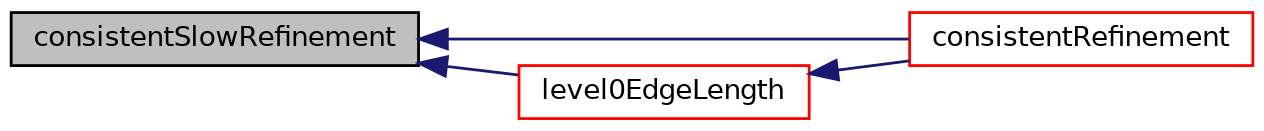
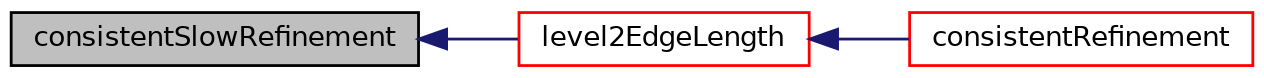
edge "consistentRefinement" -> "consistentSlowRefinement": removed
node "level0EdgeLength": label "level0EdgeLength" -> "level2EdgeLength"
